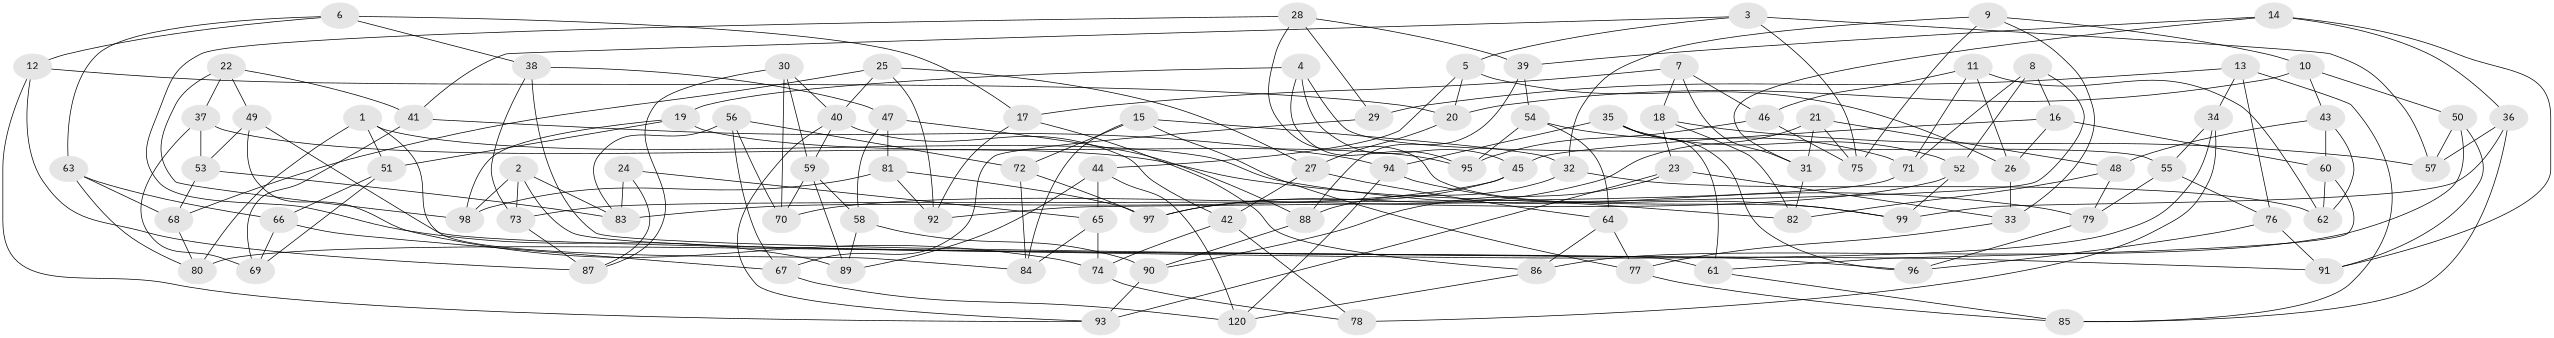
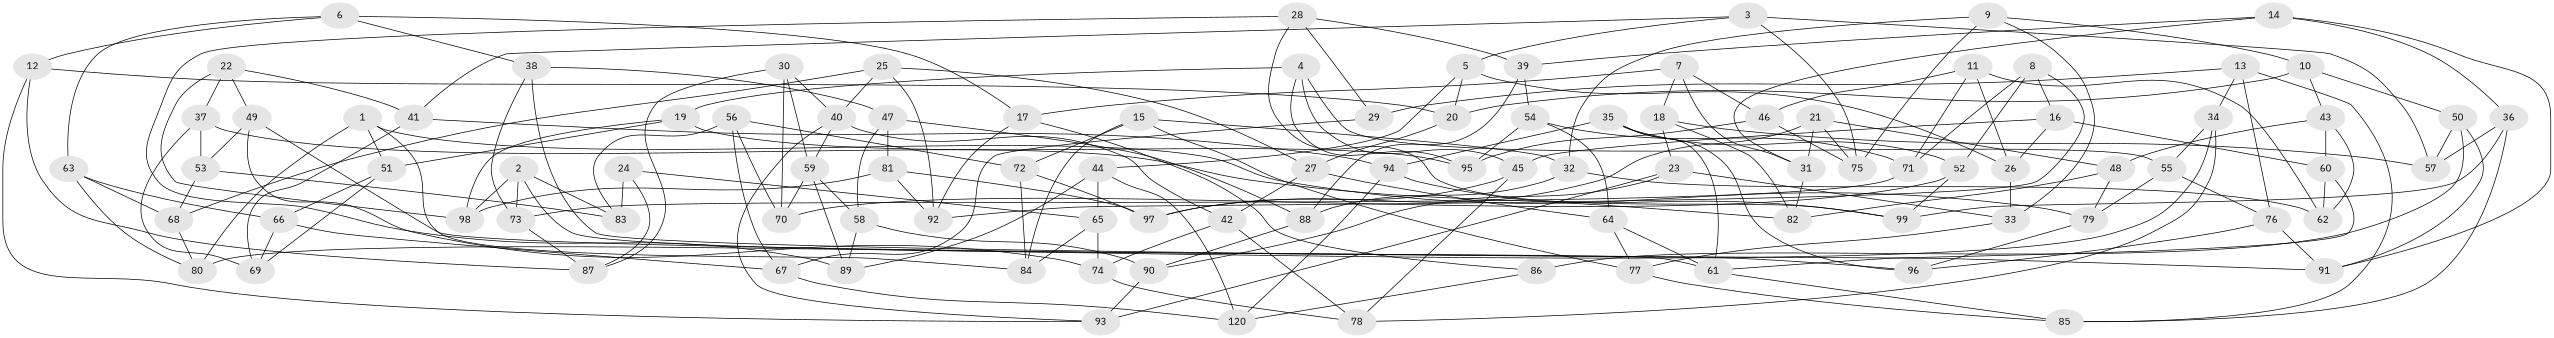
edge "45" -- "83": now "45" -- "78"
edge "64" -- "86": now "64" -- "61"
